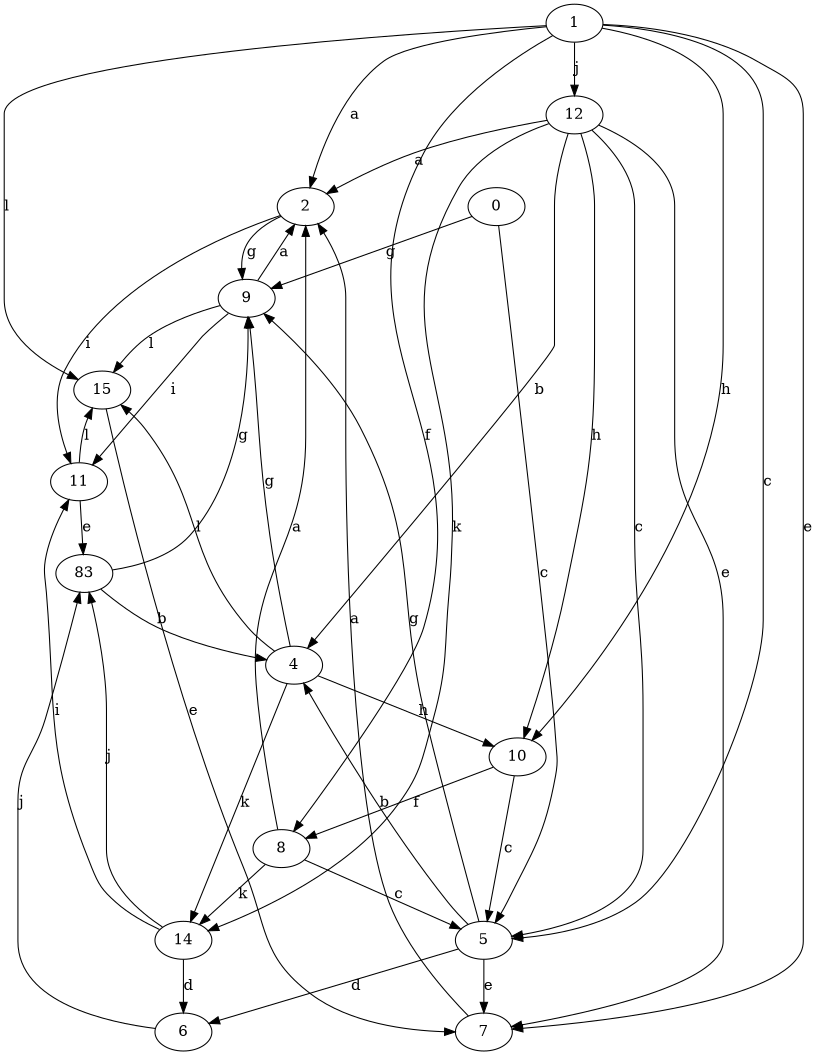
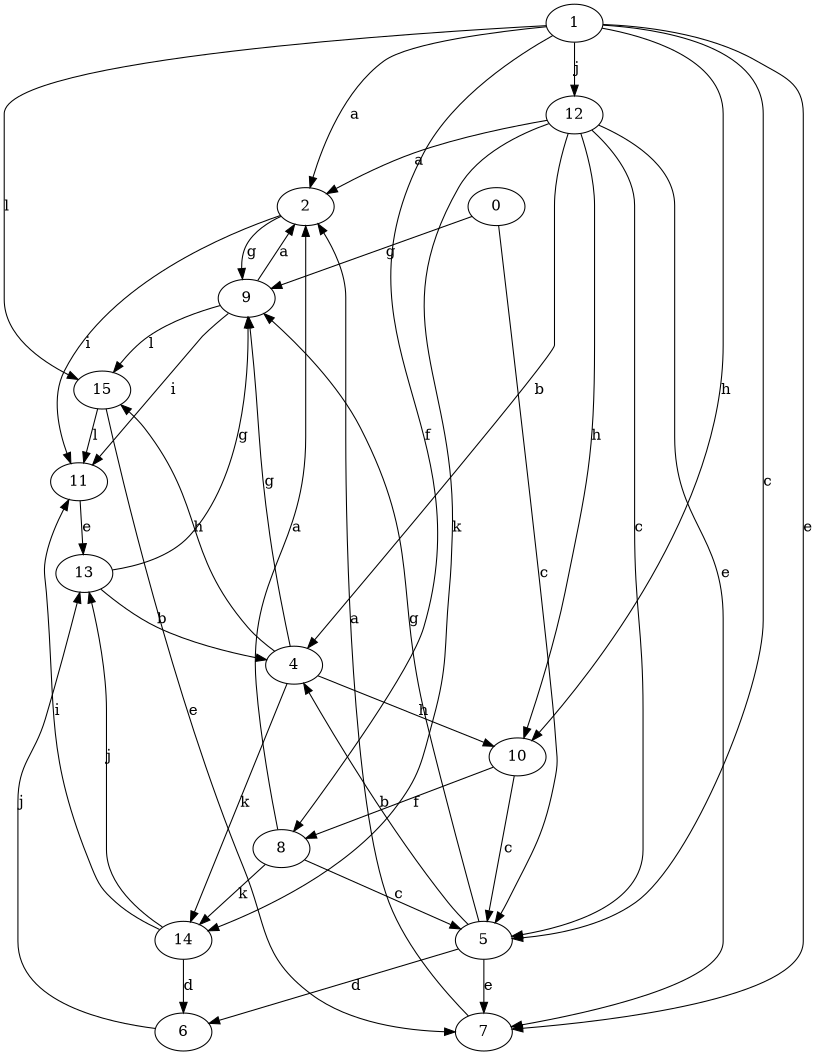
edge "11" -> "15": reversed
edge "4" -> "15": label "l" -> "h"
node "83": label "83" -> "13"
